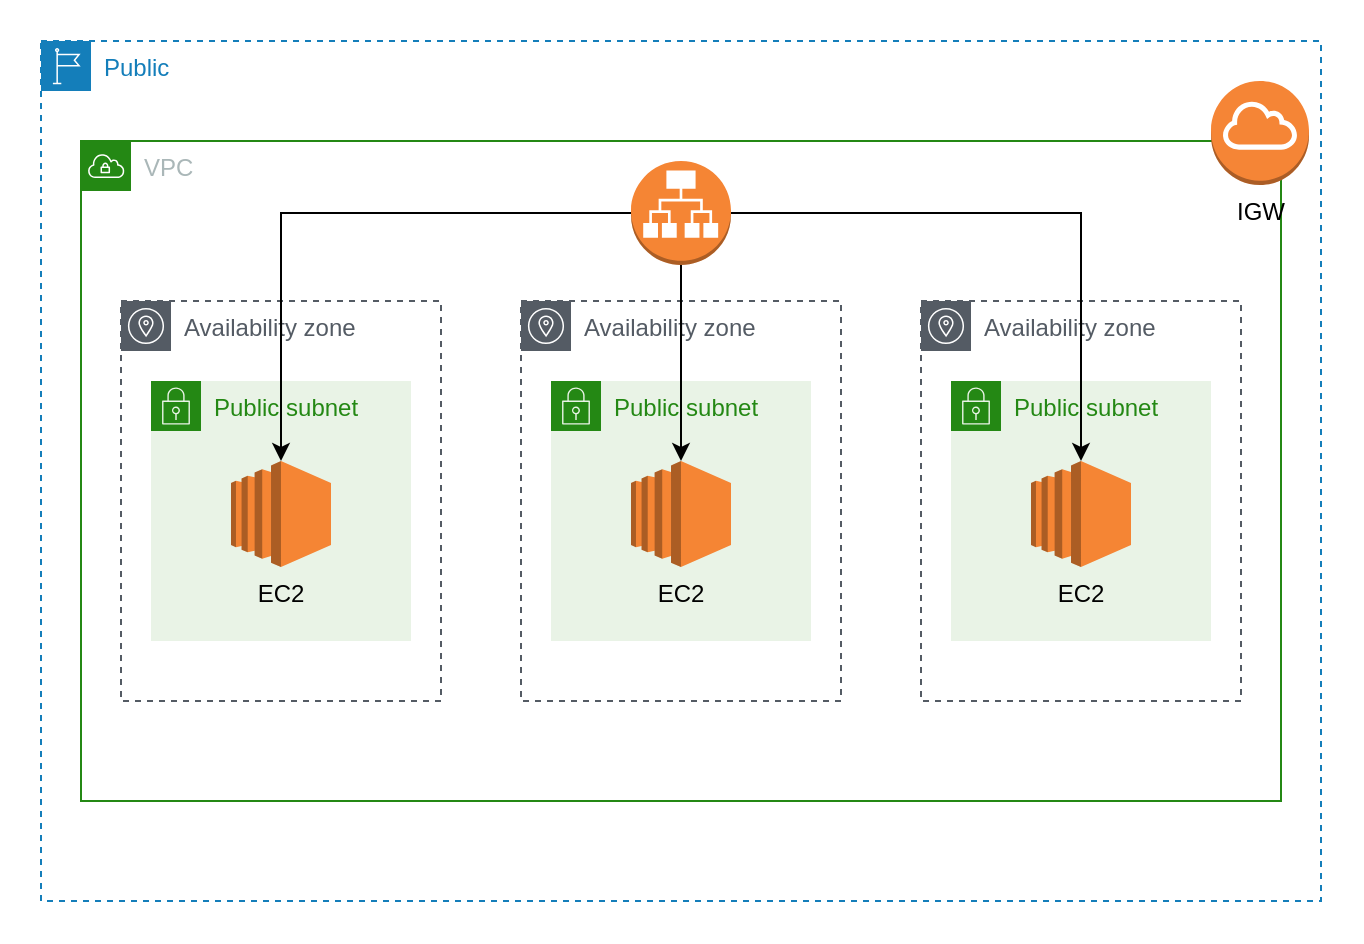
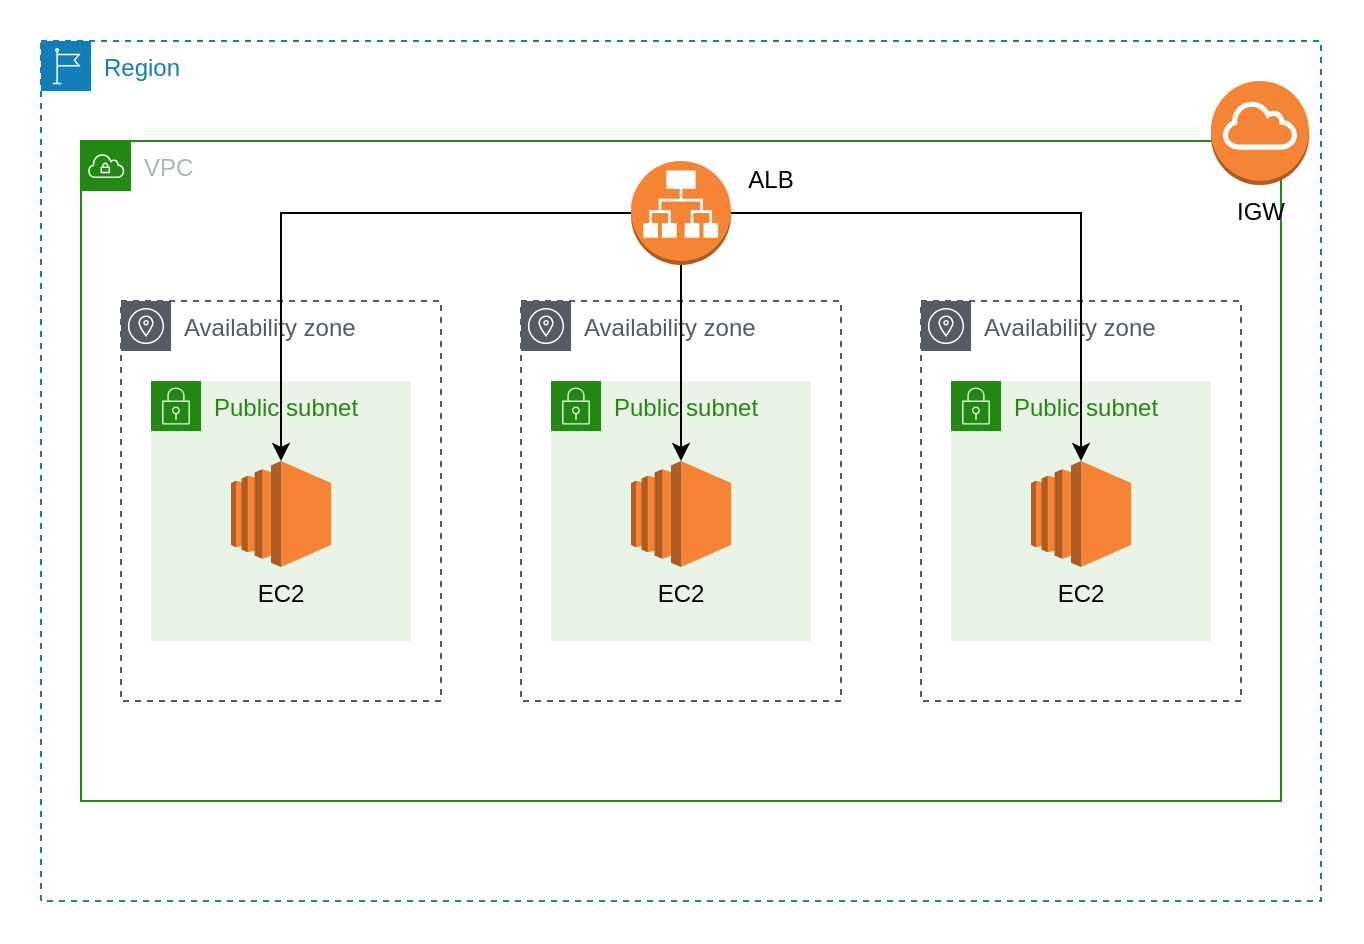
node "Public": label "Public" -> "Region"
node "ALB": added
